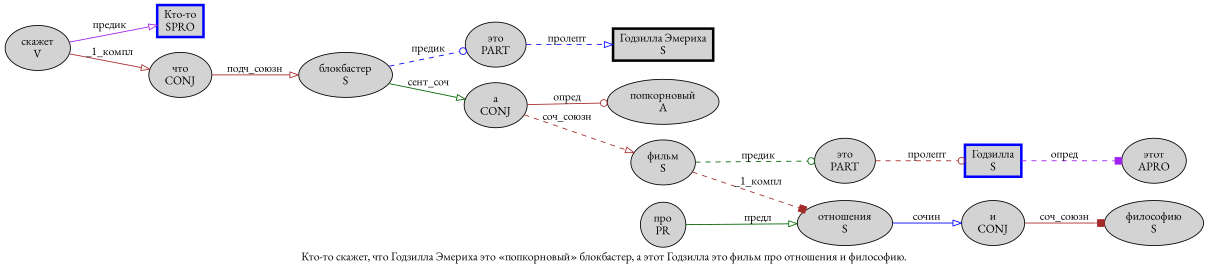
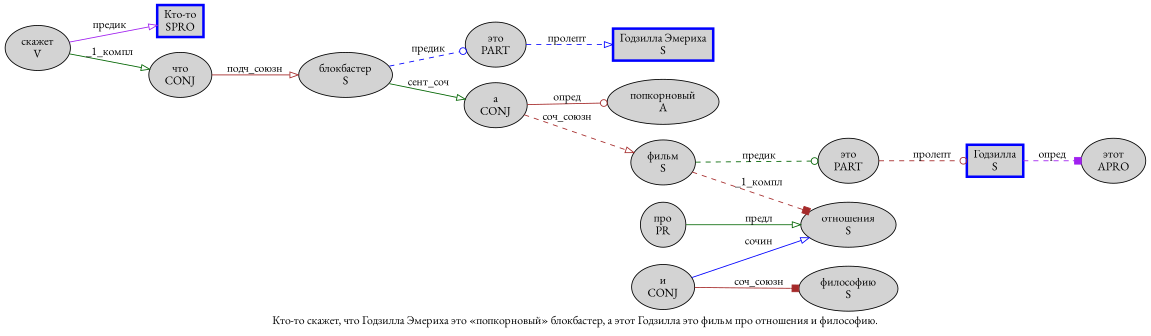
node "Годзилла Эмериха S": color black -> blue
edge "скажет V" -> "что CONJ": color brown -> darkgreen
edge "отношения S" -> "и CONJ": reversed
